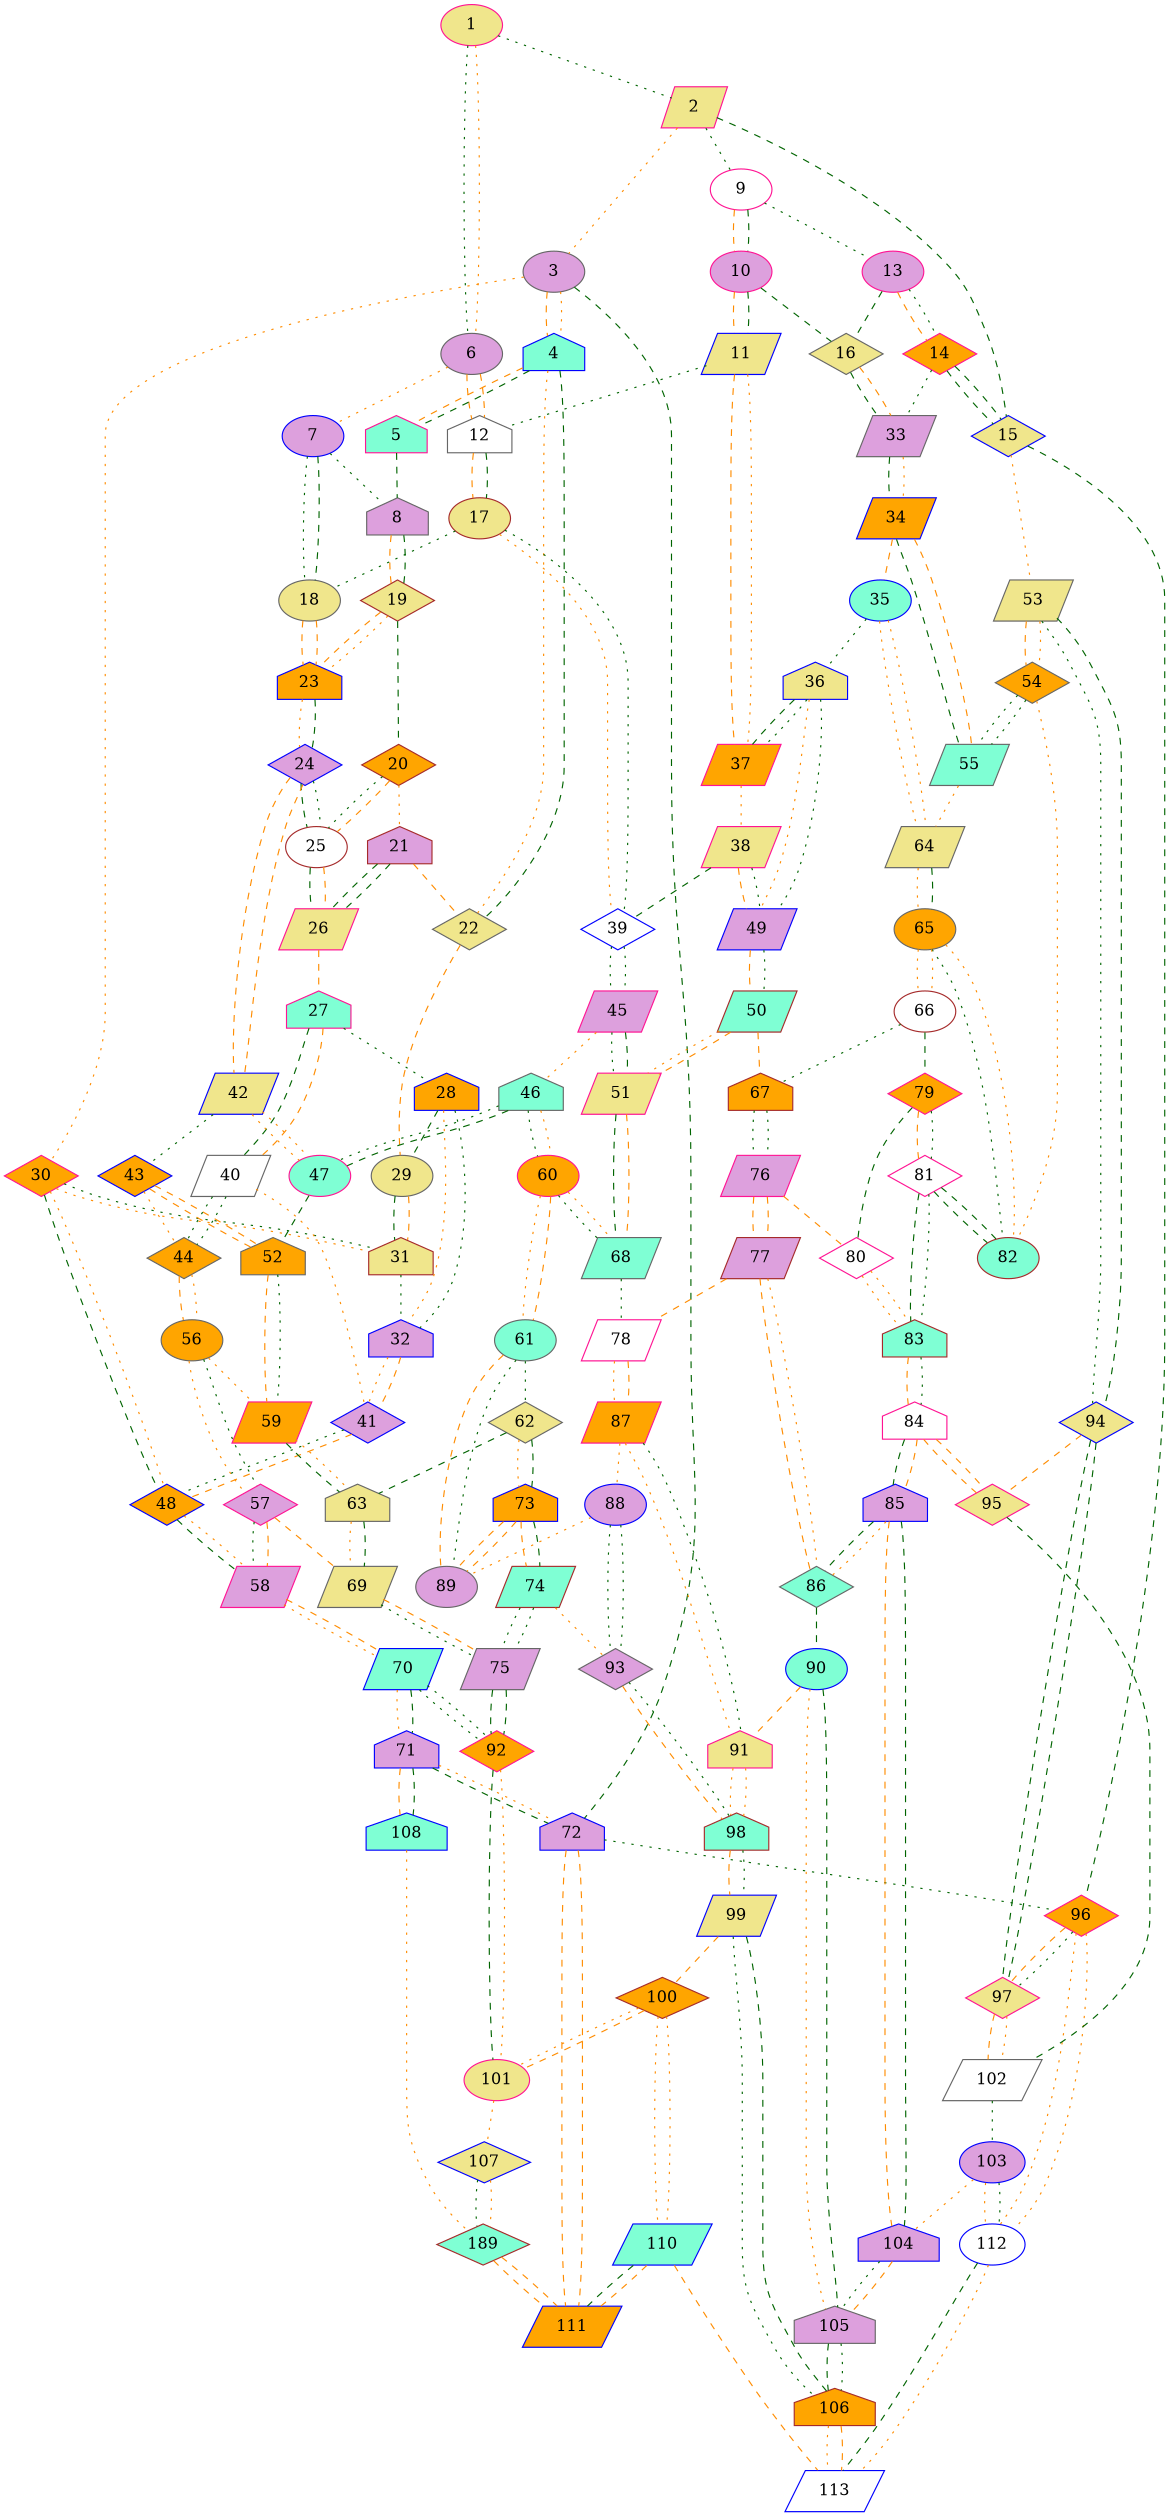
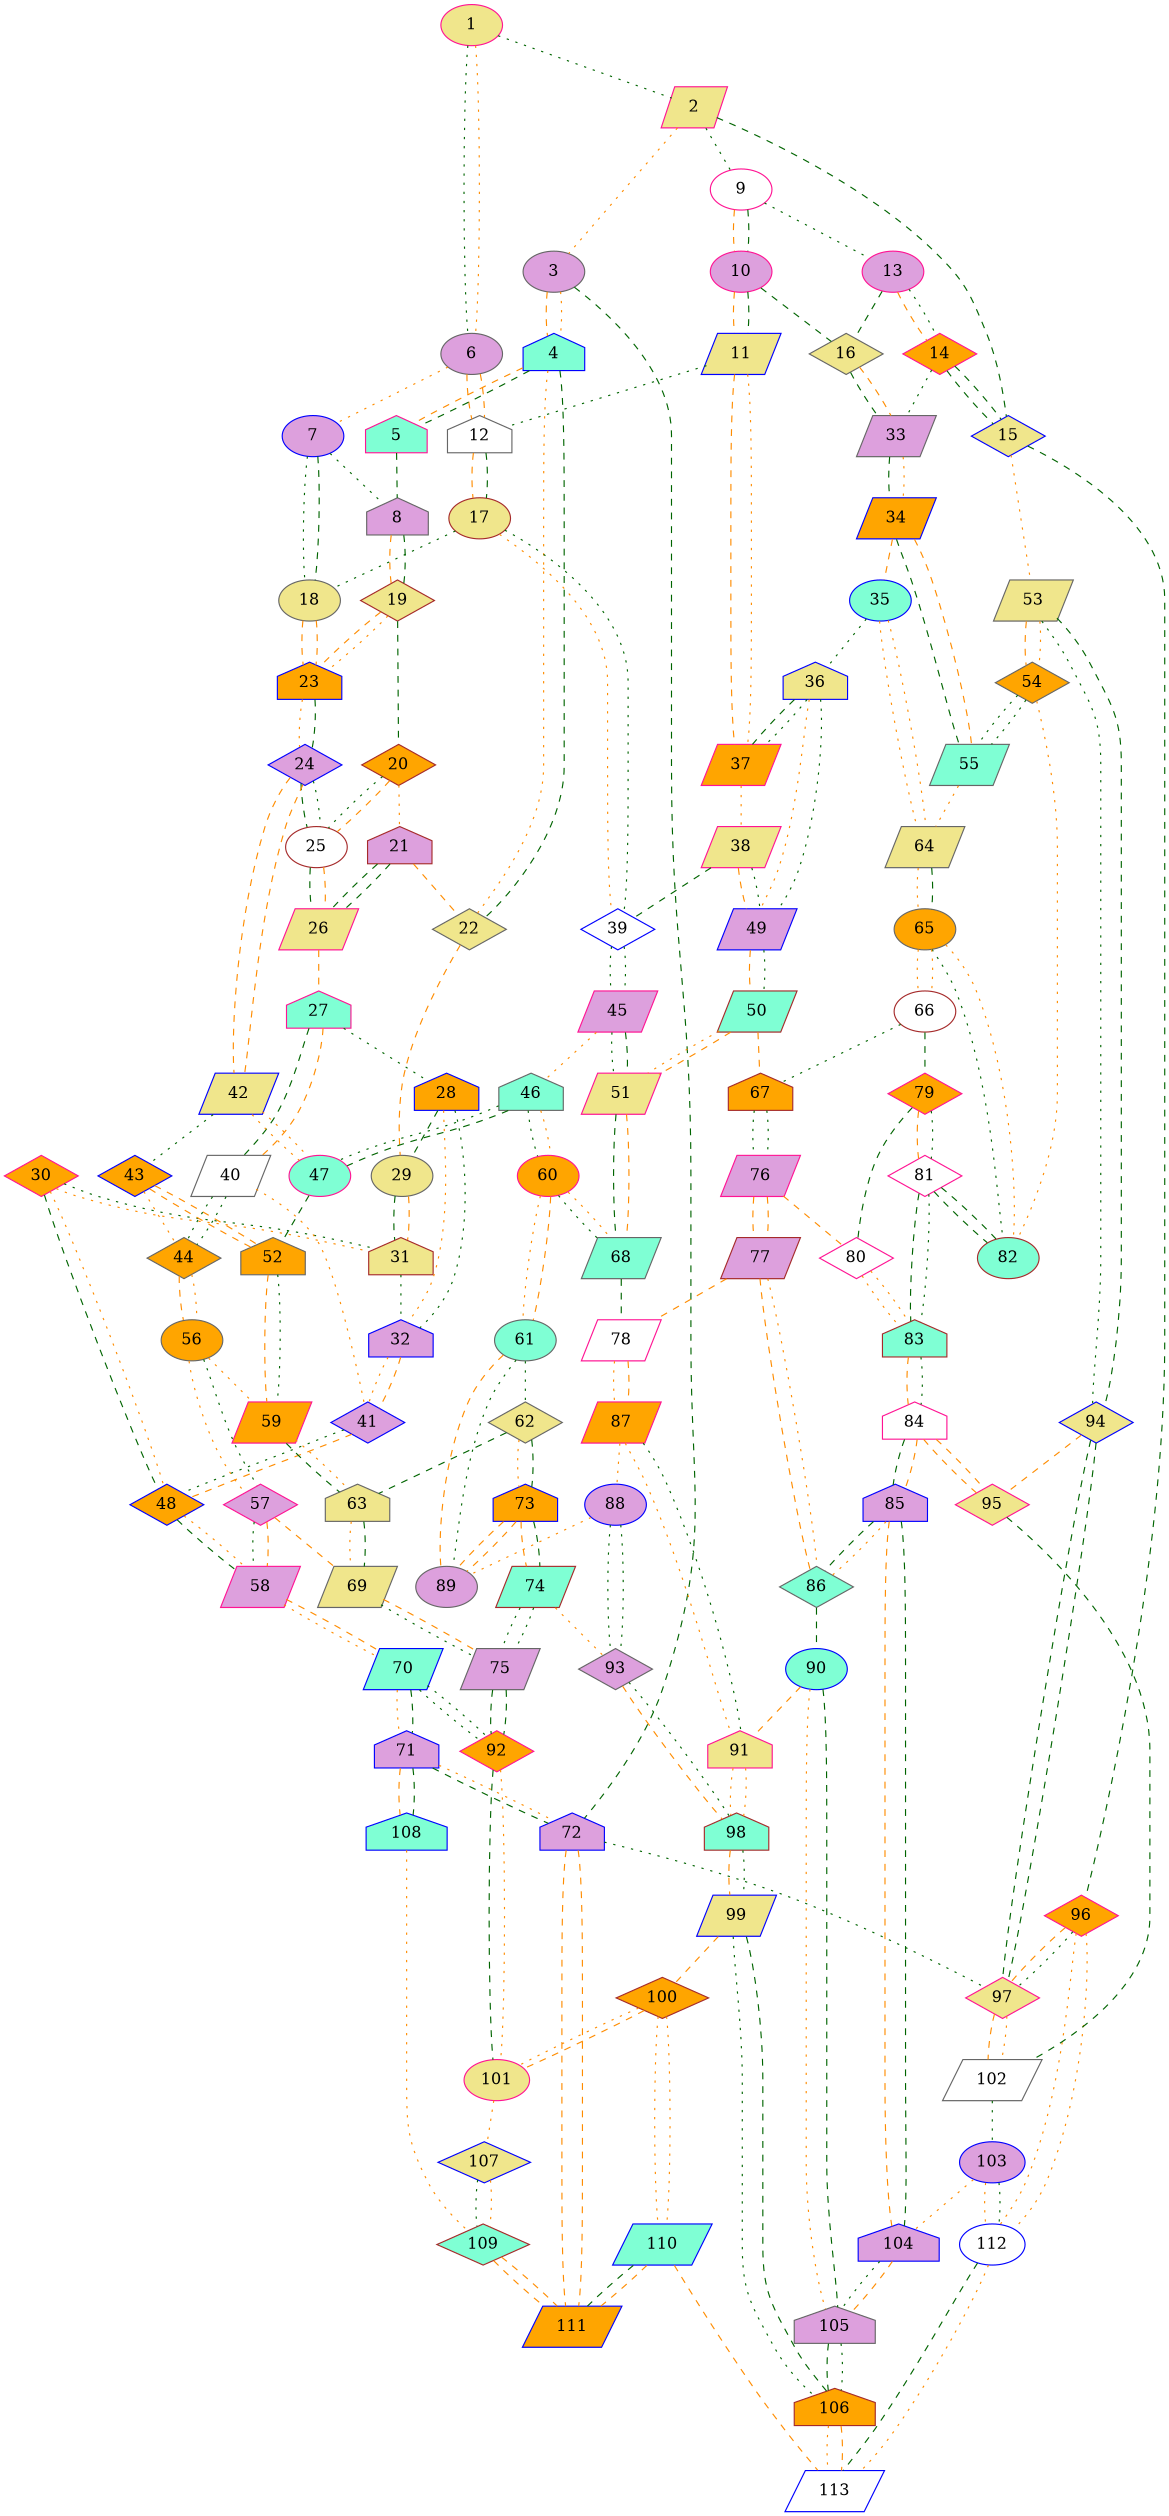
edge "3" -- "30": removed
edge "68" -- "78": style dotted -> dashed
edge "72" -- "96": now "72" -- "97"
node "189": label "189" -> "109"
